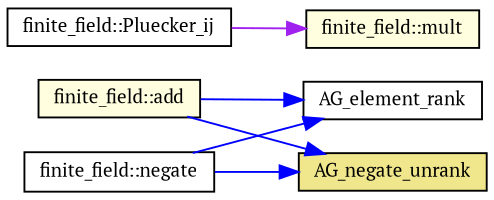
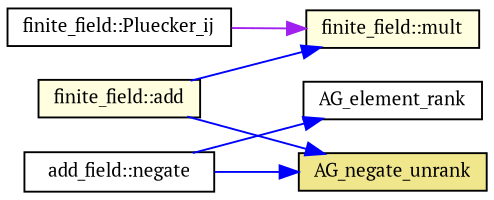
edge "finite_field::add" -> "AG_element_rank": now "finite_field::add" -> "finite_field::mult"
node "finite_field::negate": label "finite_field::negate" -> "add_field::negate"
